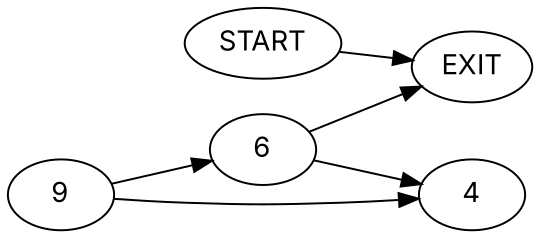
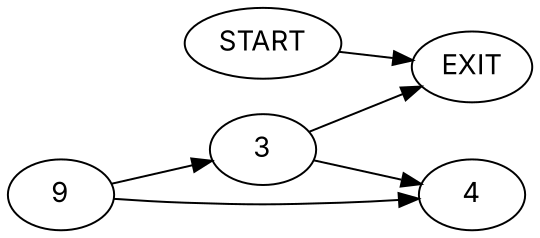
node "6": label "6" -> "3"
